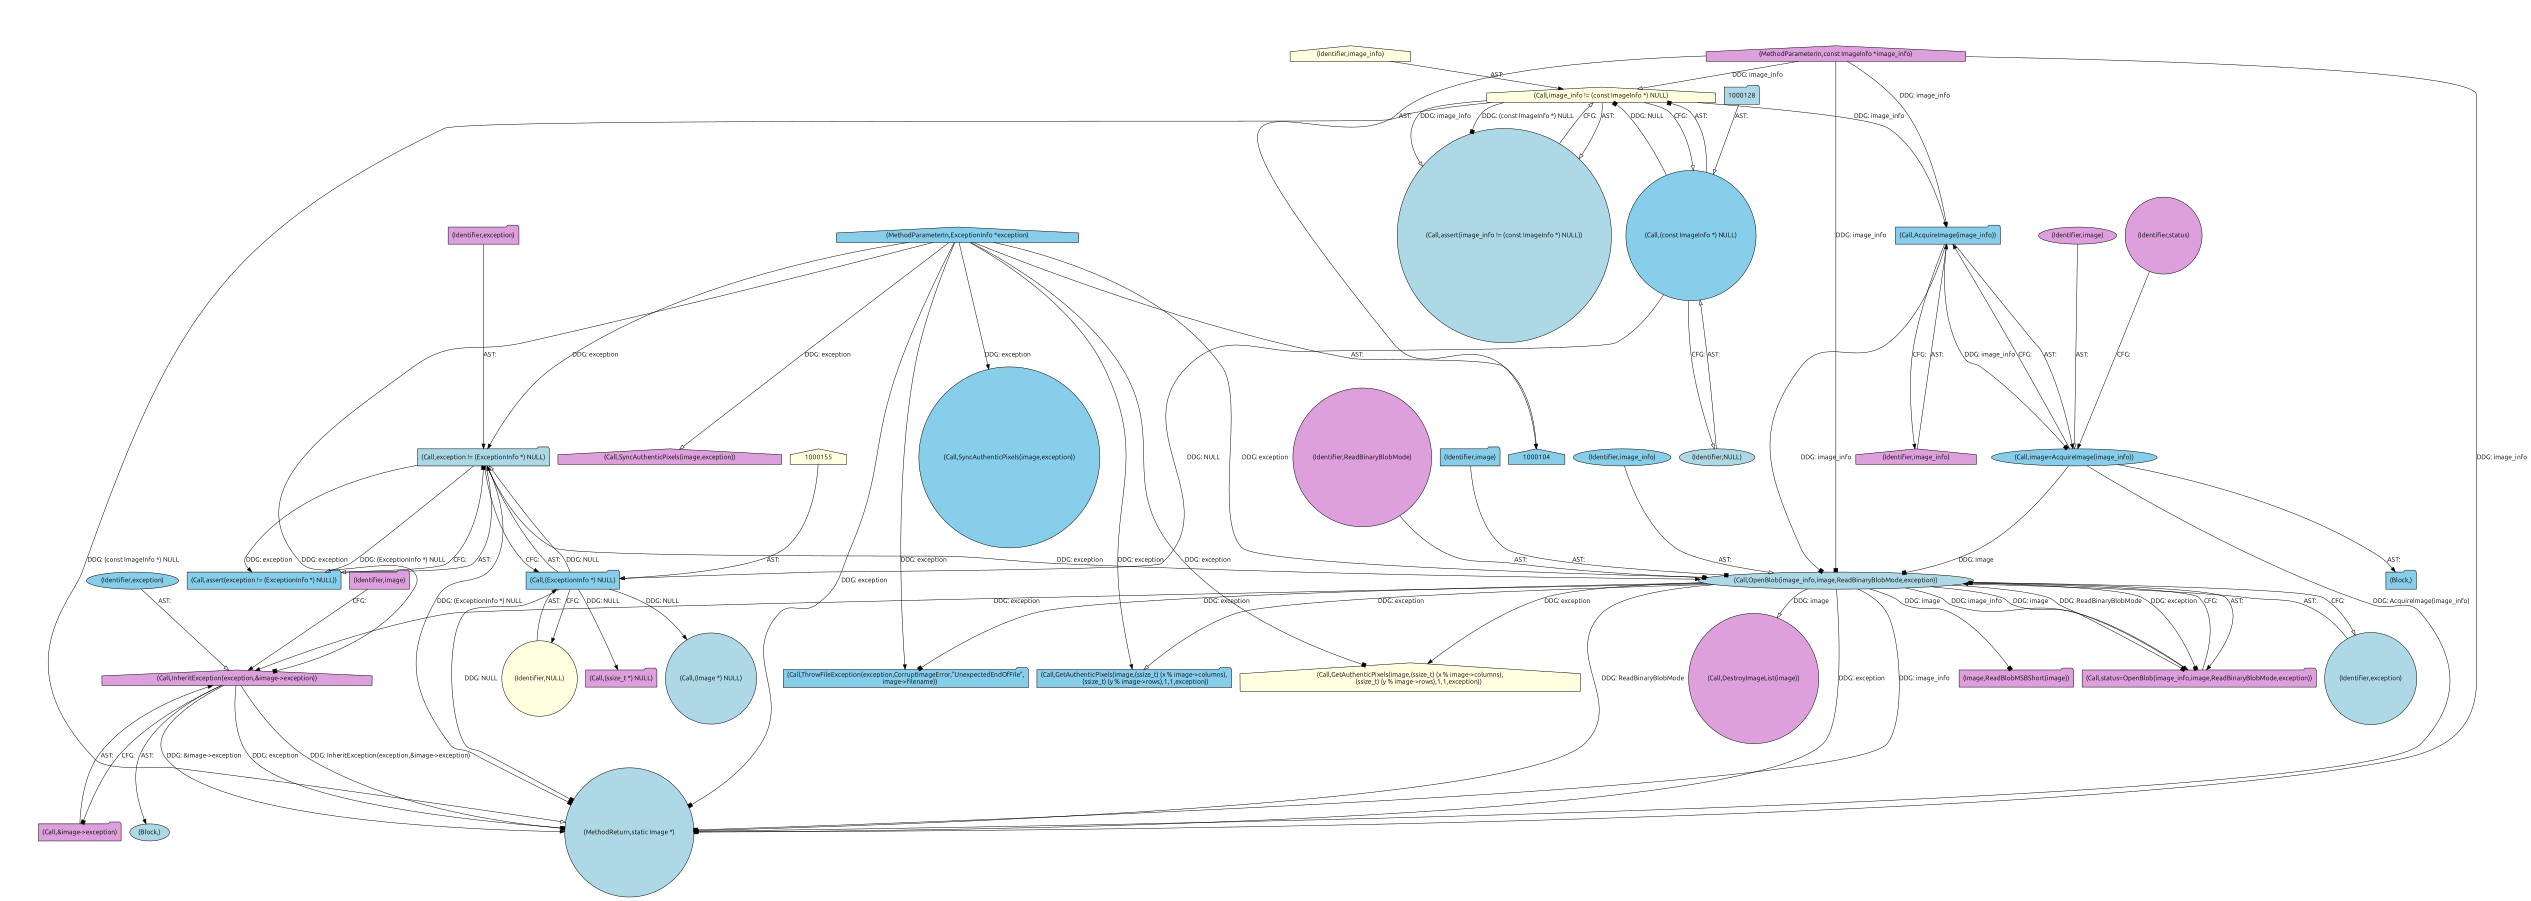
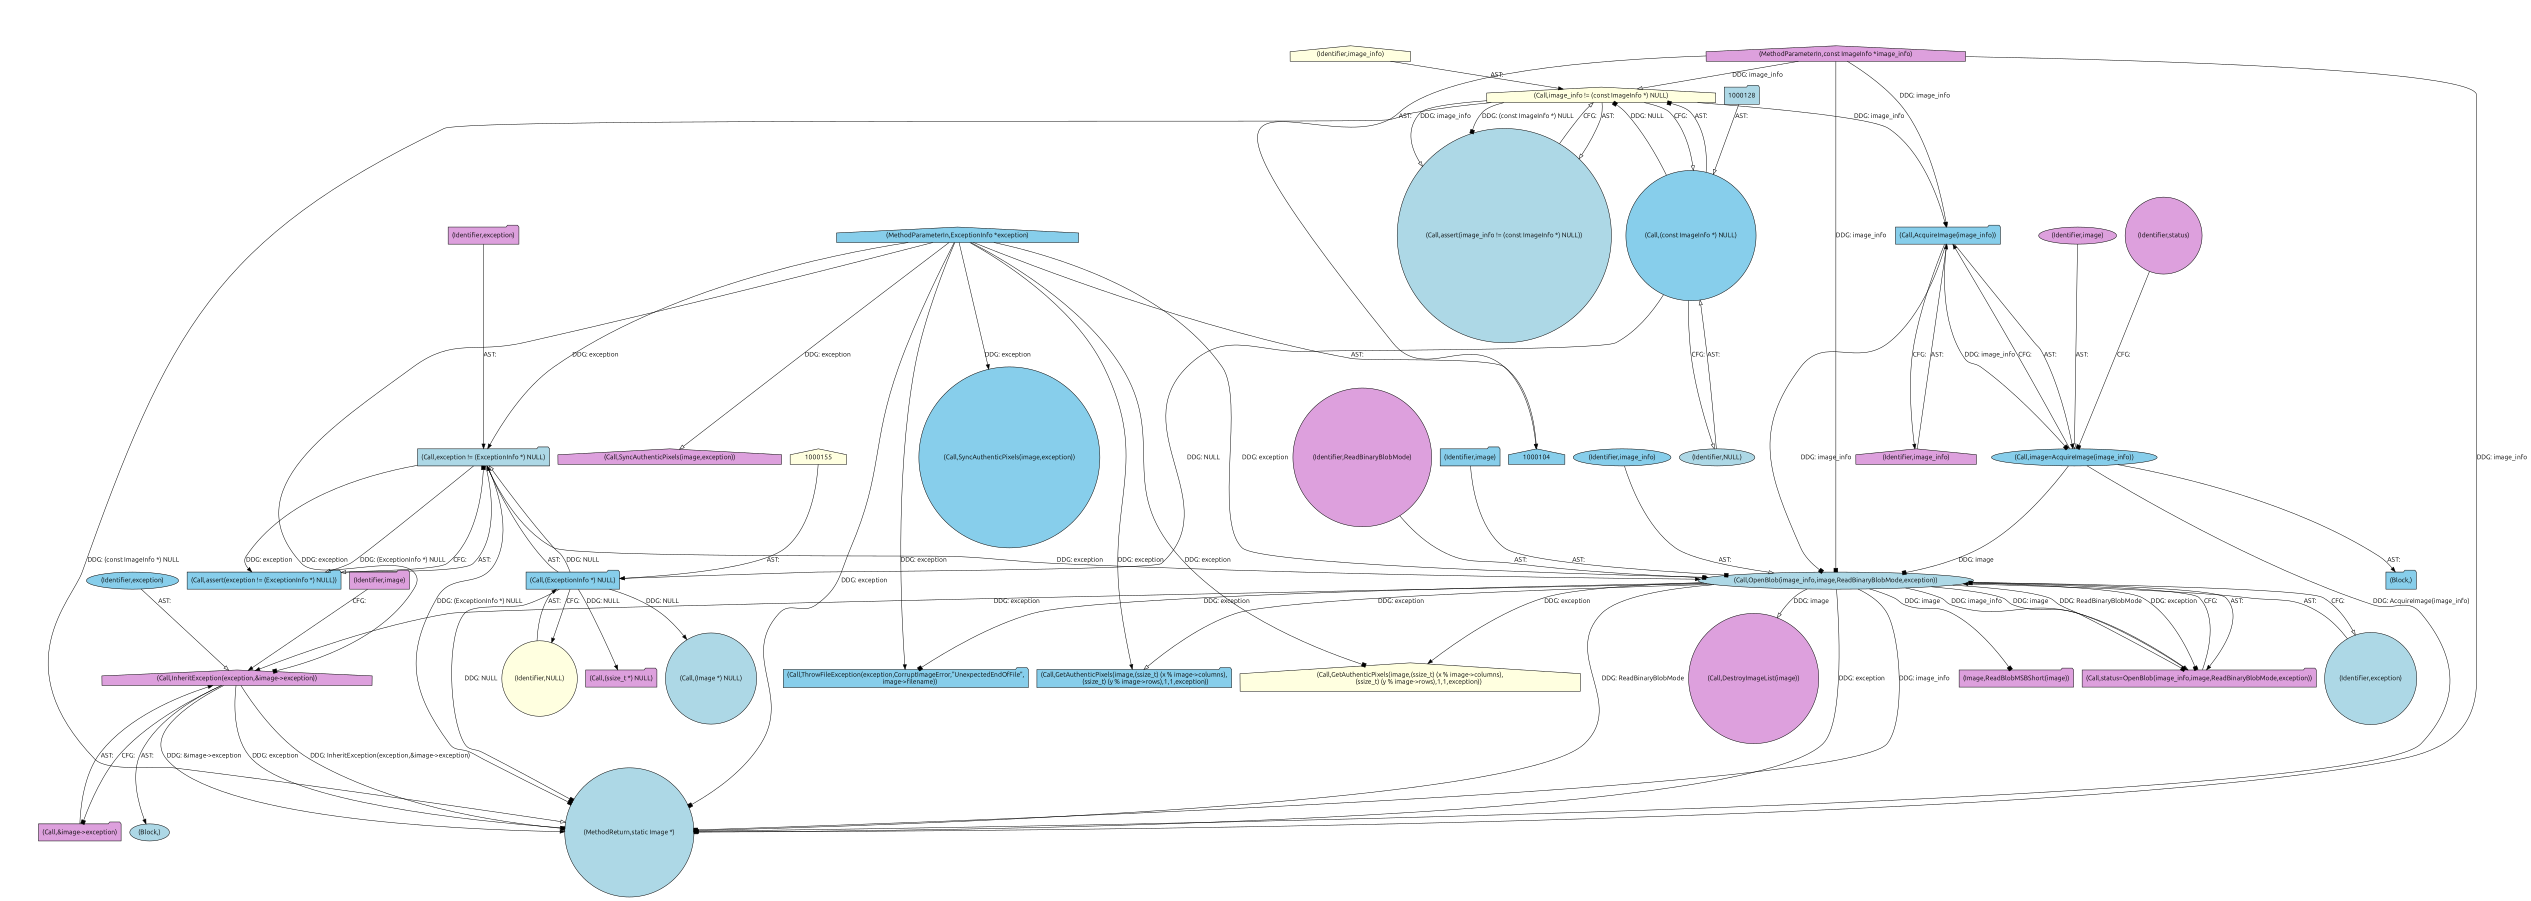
edge "(Identifier,status)" -> "(Call,image=AcquireImage(image_info))": arrowhead normal -> box
edge "(Call,exception != (ExceptionInfo *) NULL)" -> "(Call,(ExceptionInfo *) NULL)": removed, label "CFG:"
